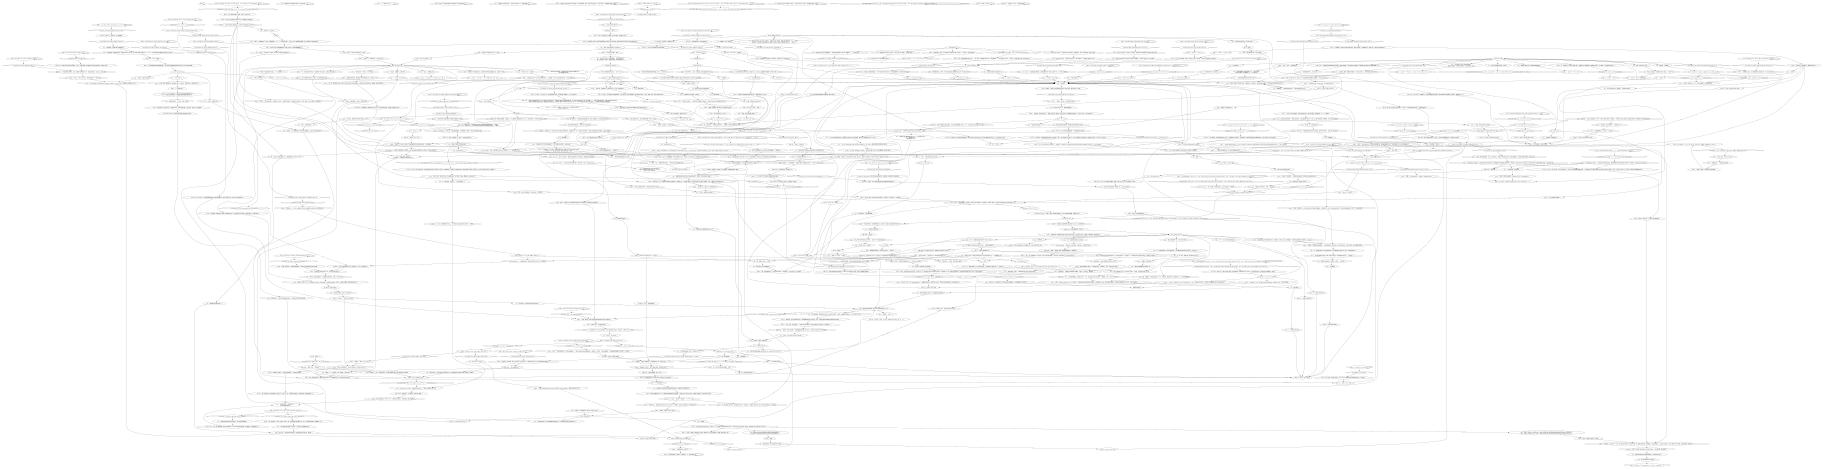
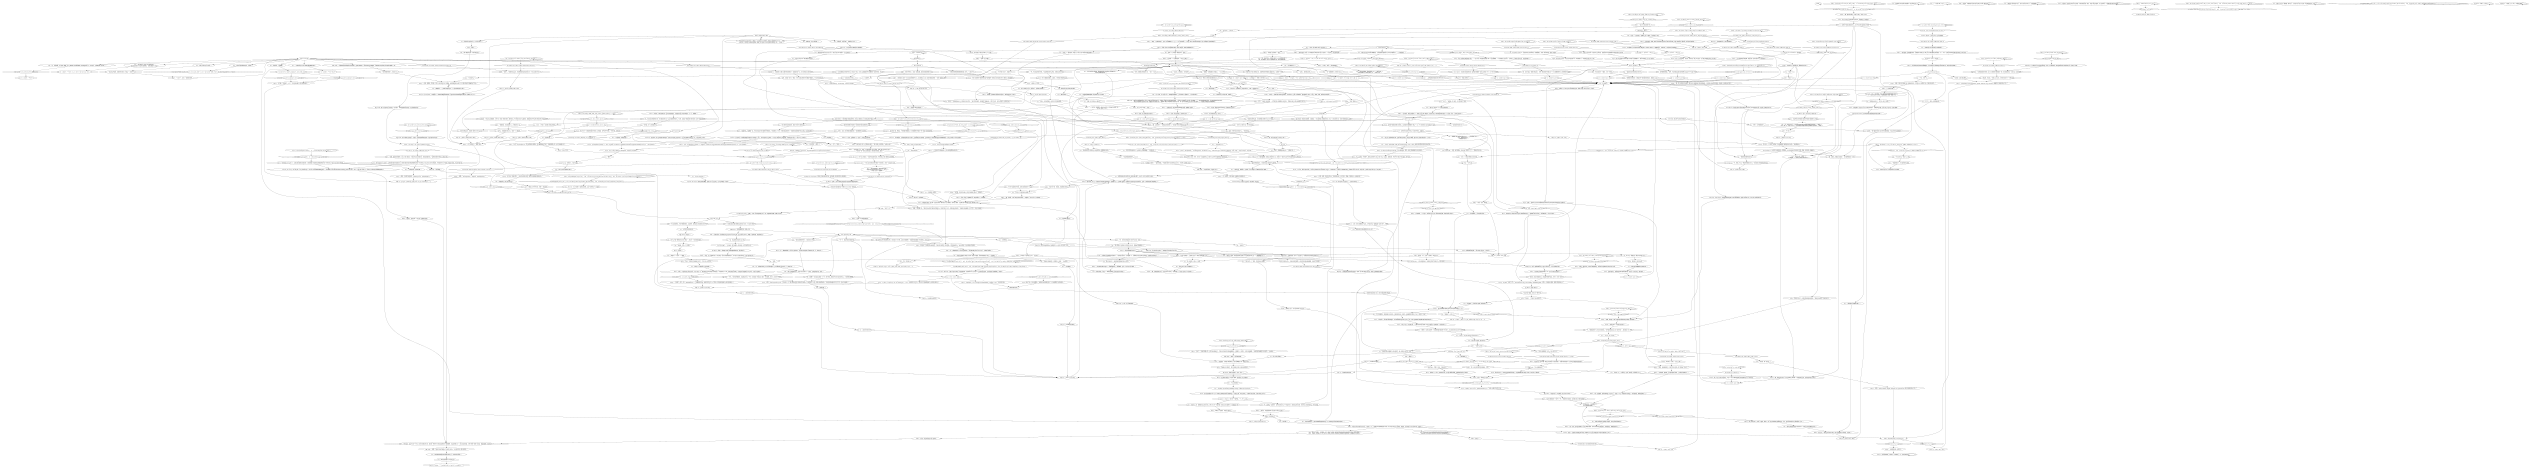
node "Andre: “有可能，我们也不确定。但我们知道他们很令人*毛骨悚然*。”": added
